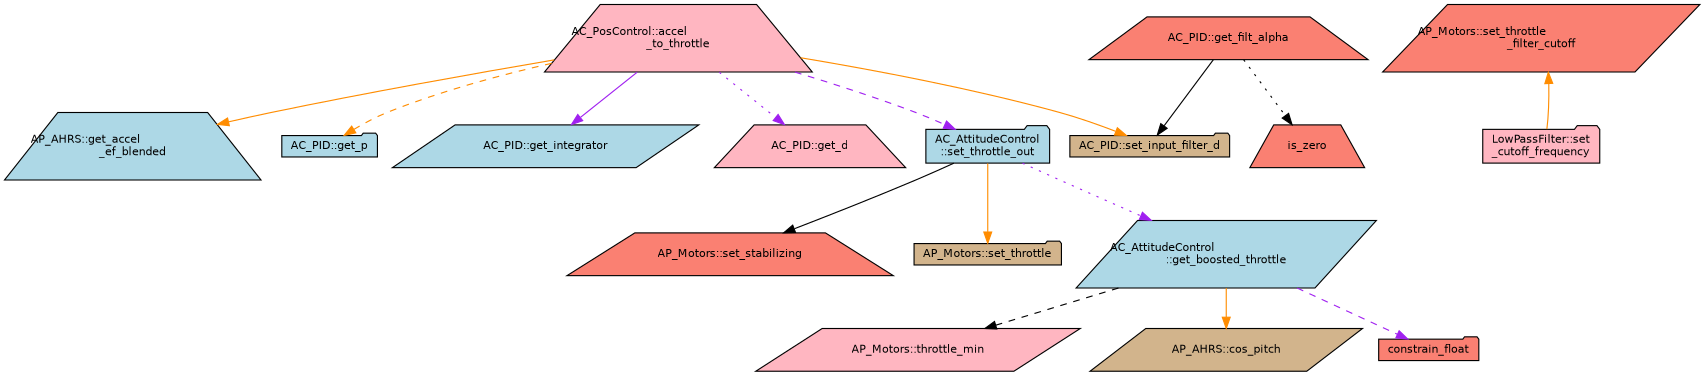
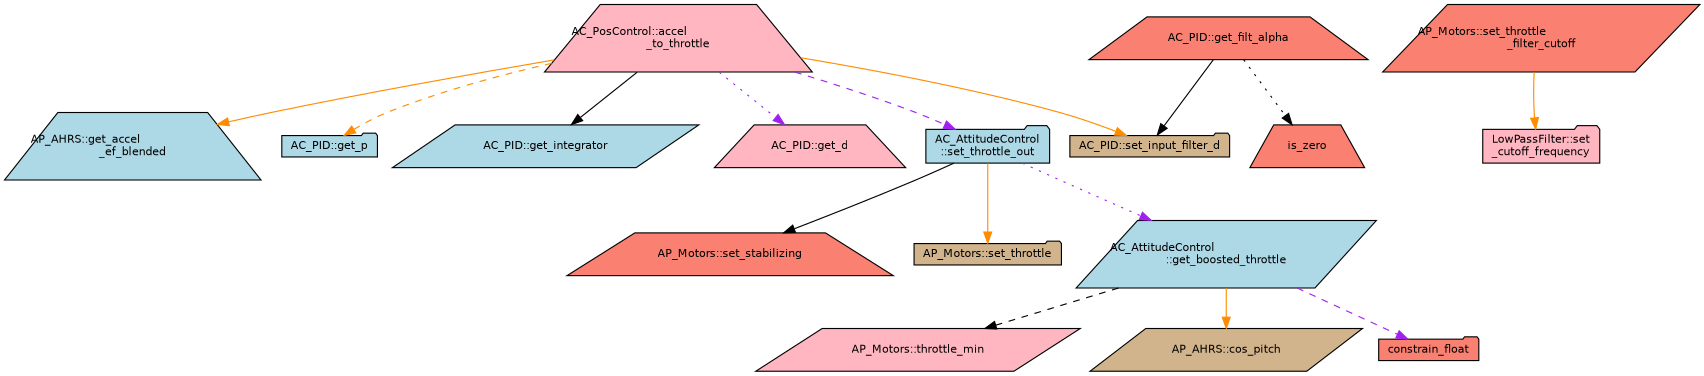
edge "AC_PosControl::accel _to_throttle" -> "AC_PID::get_integrator": color purple -> black
edge "LowPassFilter::set _cutoff_frequency" -> "AP_Motors::set_throttle _filter_cutoff": reversed
